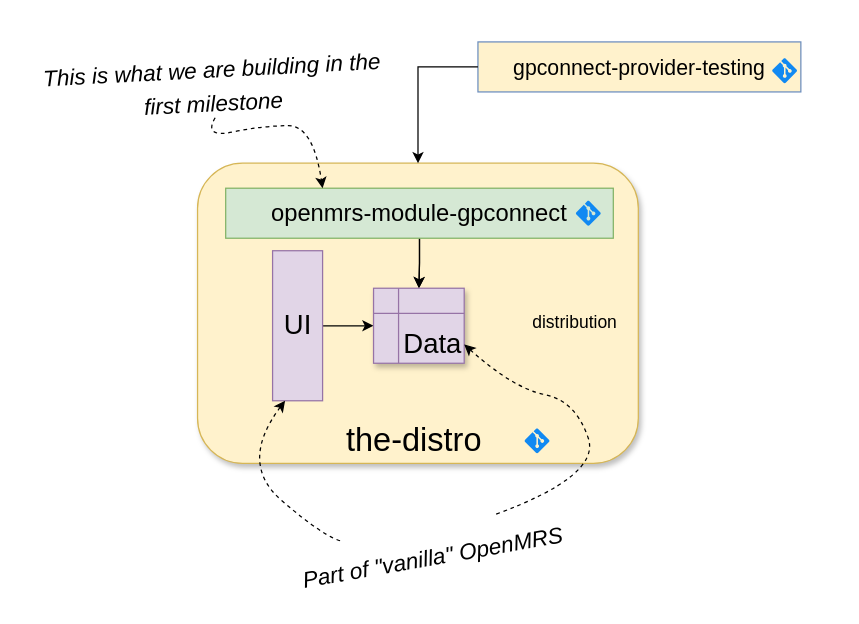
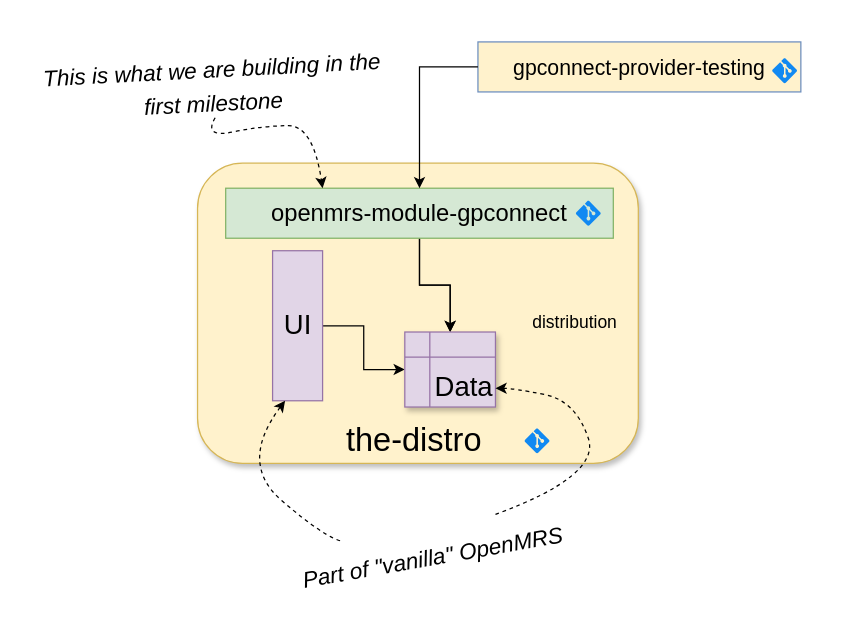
edge "gpconnect-provider-testing" -> "the-distro": now "gpconnect-provider-testing" -> "openmrs-module-gpconnect"
node "Data": moved (419, 326) -> (450, 369)
